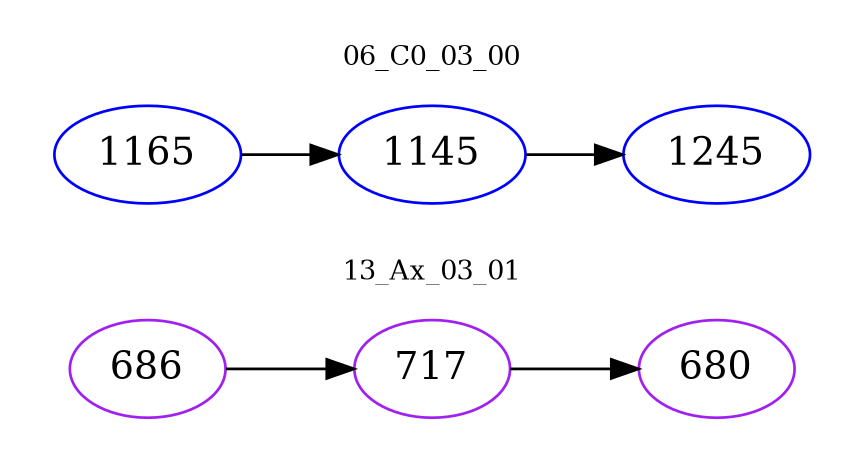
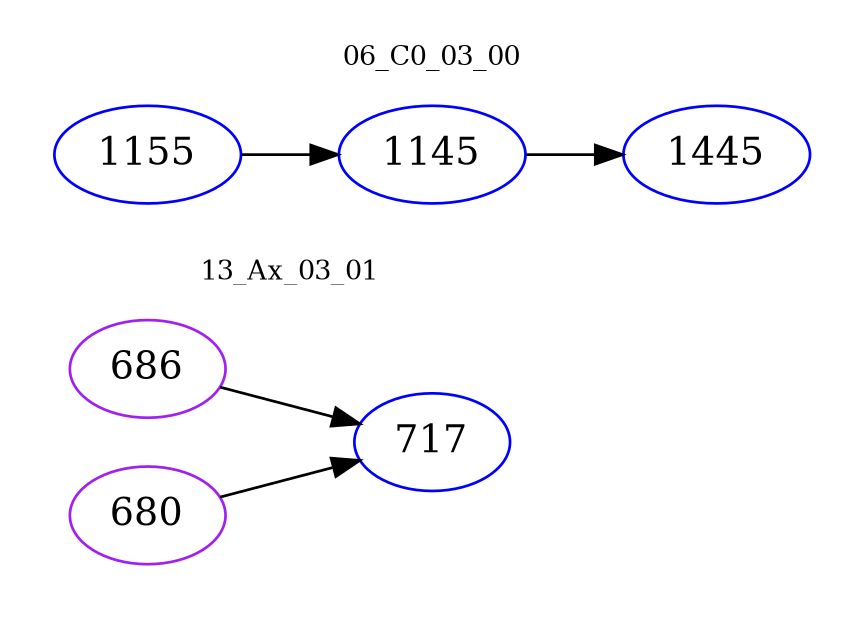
node "1165": label "1165" -> "1155"
node "1245": label "1245" -> "1445"
node "717": color purple -> blue
edge "717" -> "680": reversed
